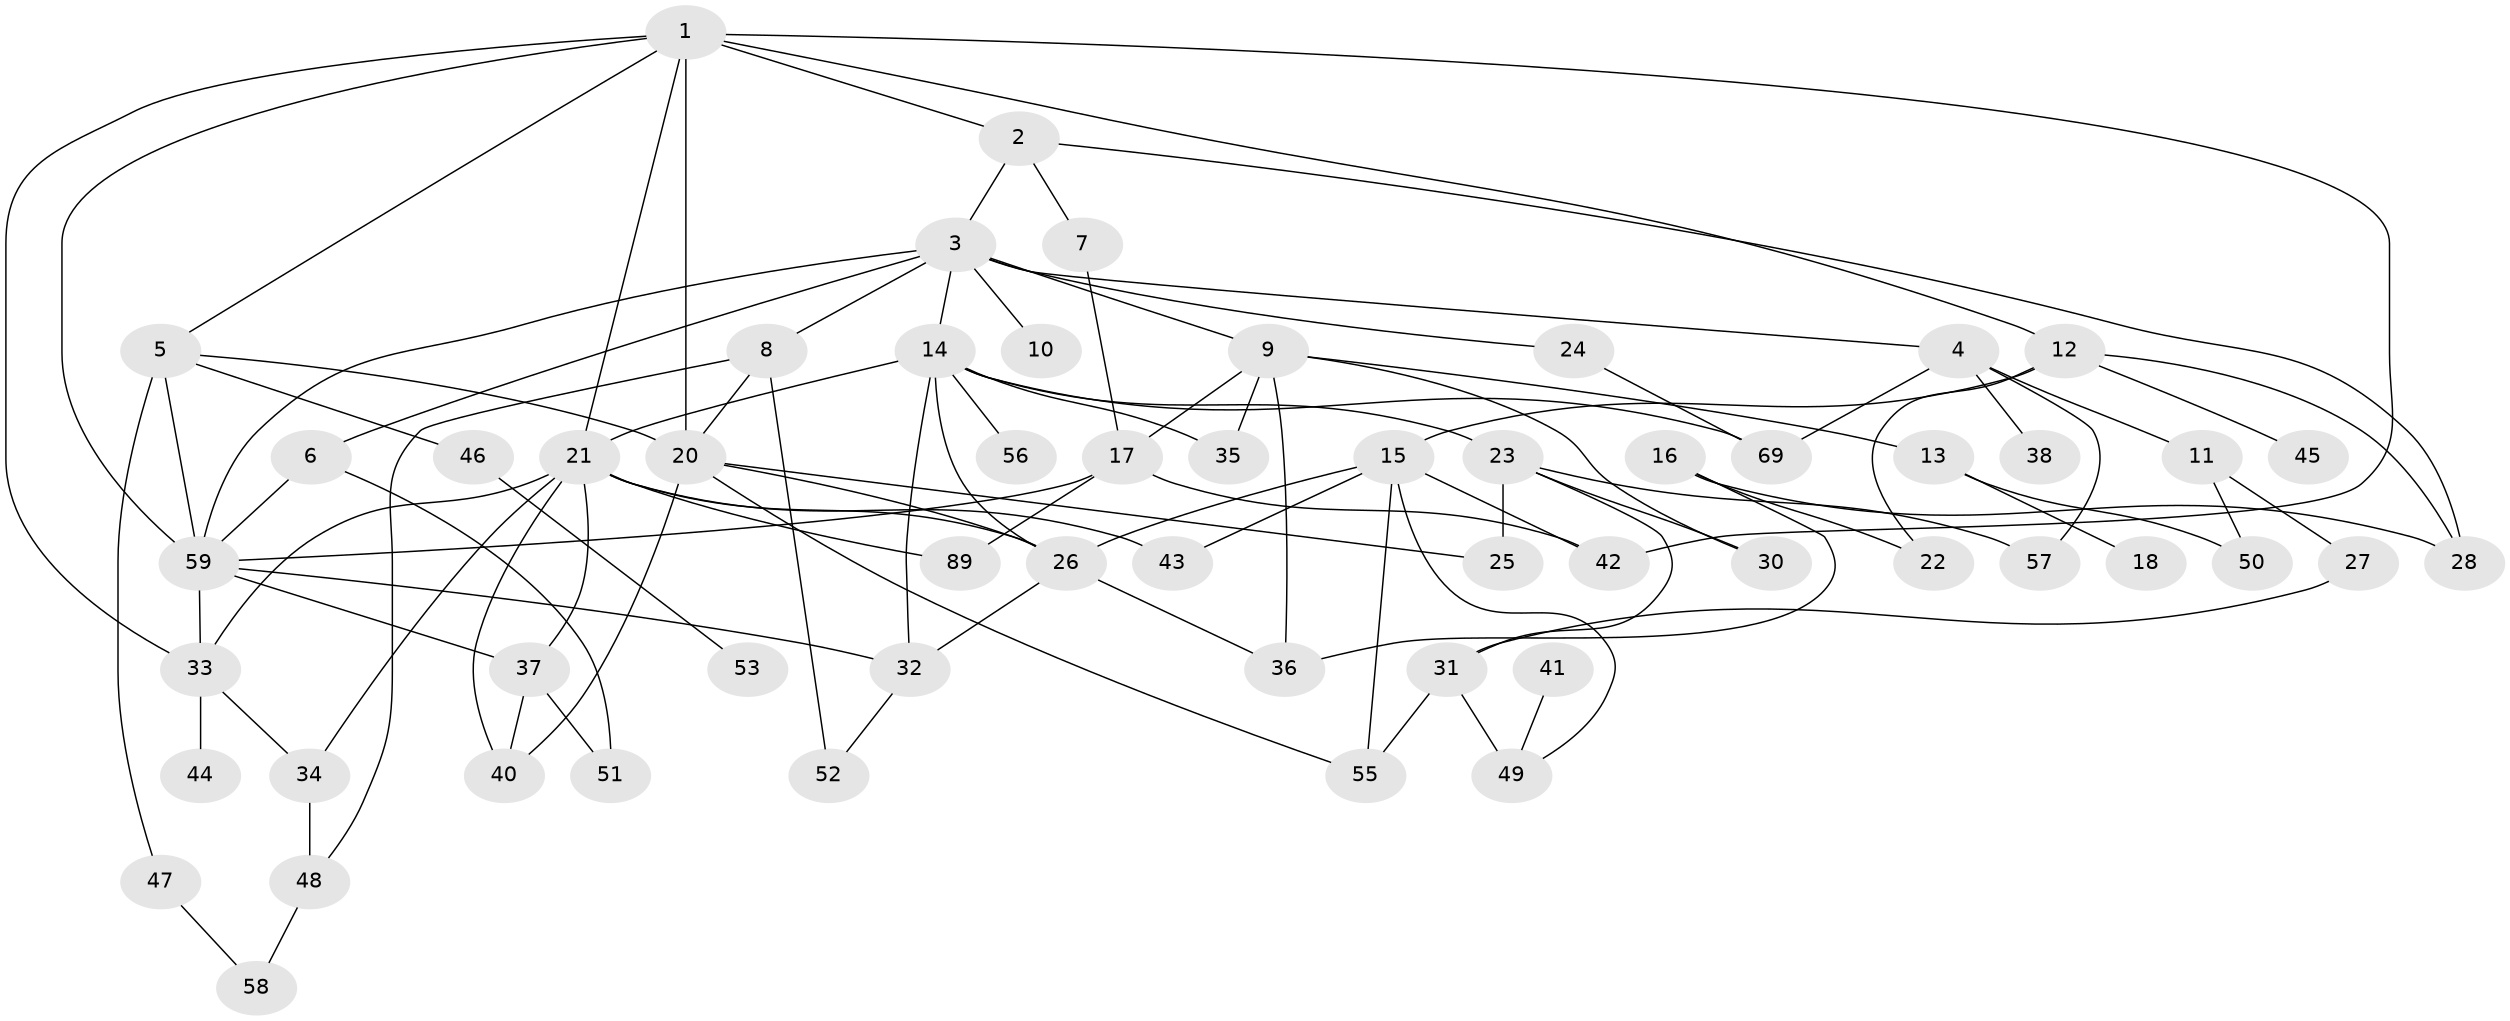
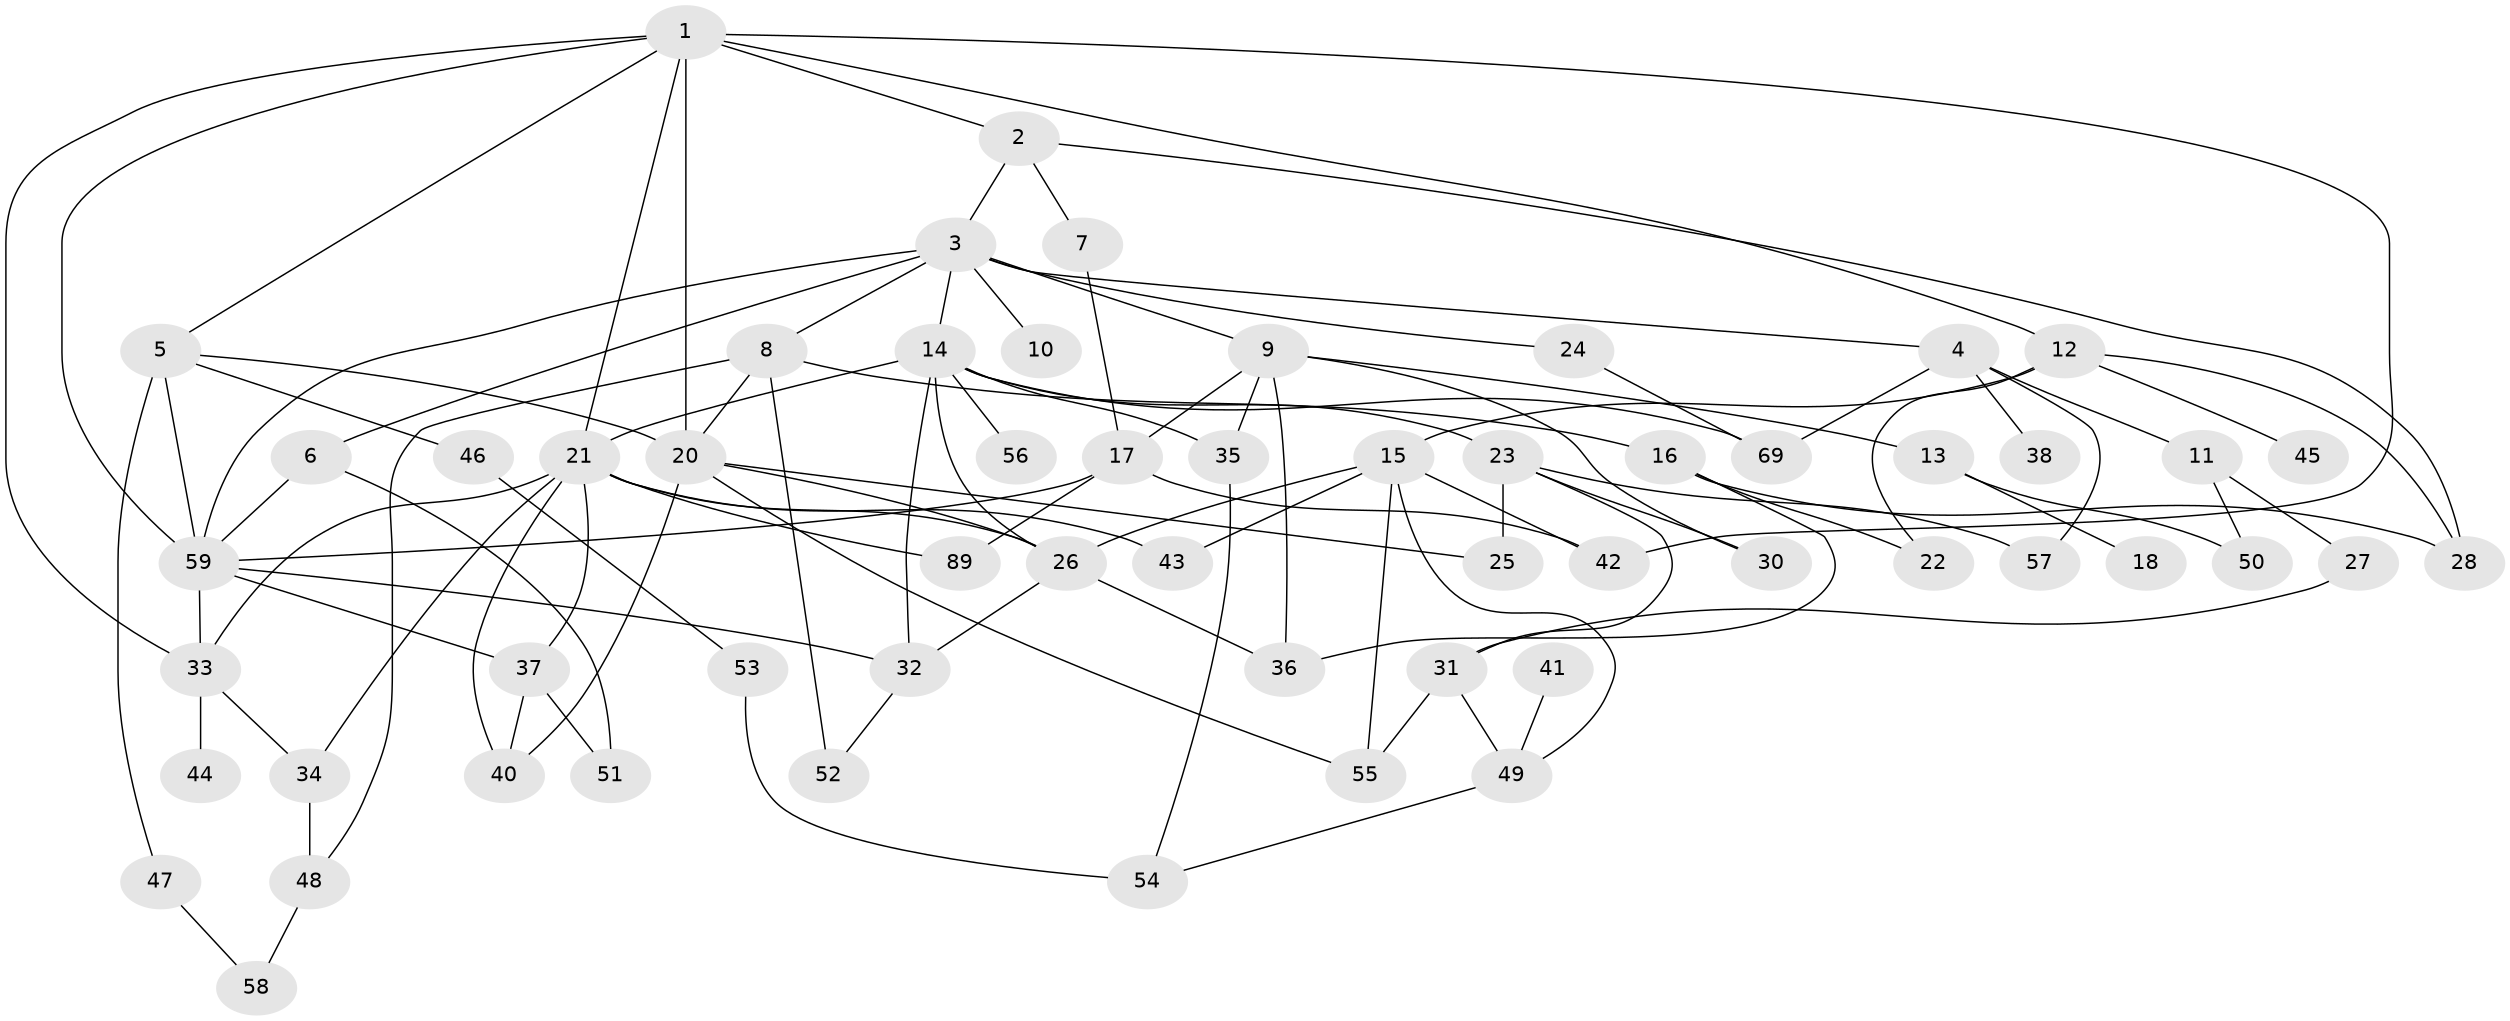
edge "8" -- "16": added
node "54": added
